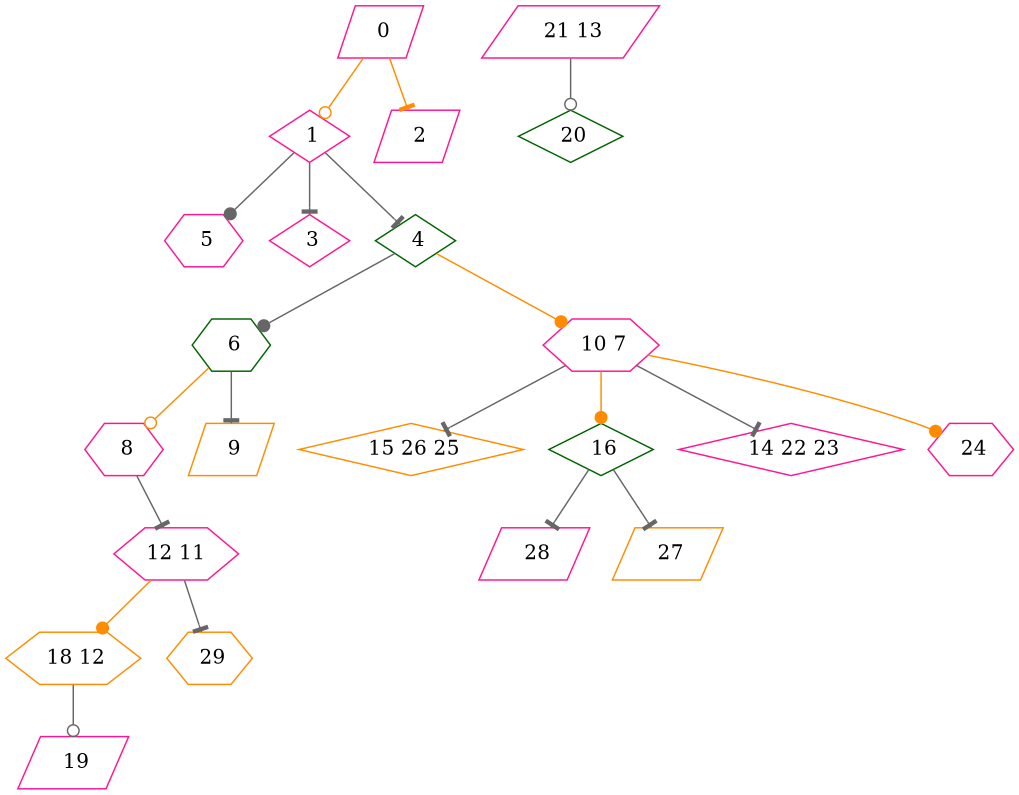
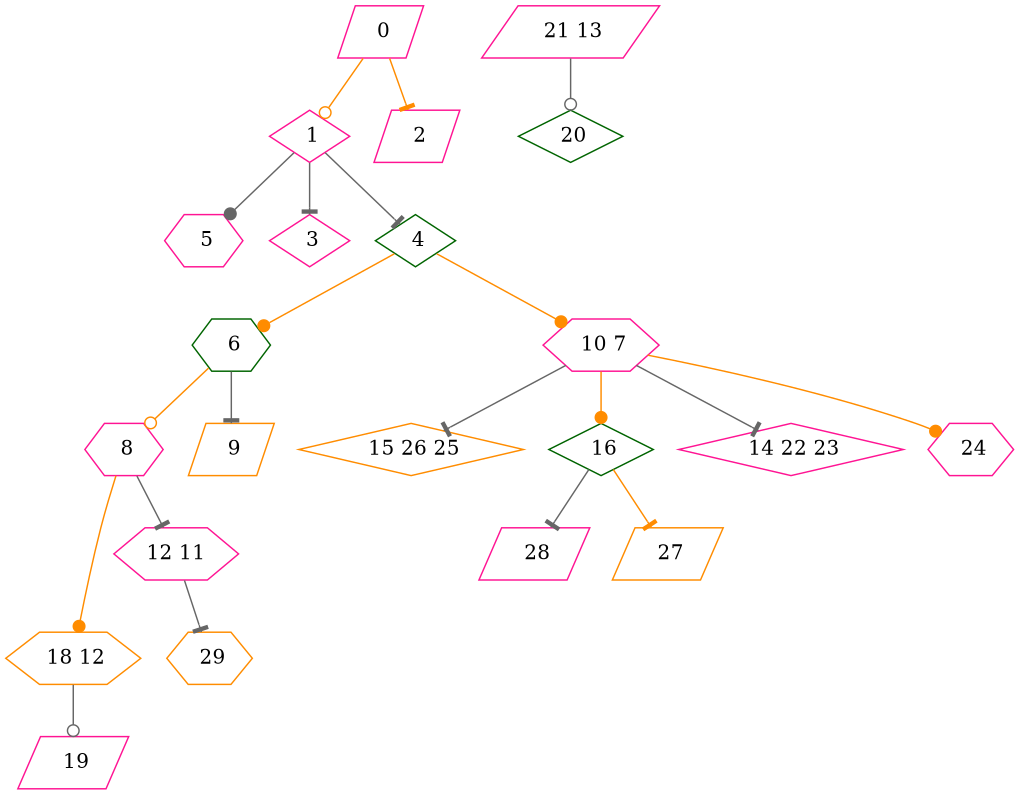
edge "4" -> "6": color gray40 -> darkorange
edge "16" -> "27": color gray40 -> darkorange
edge "12 11" -> "18 12": now "8" -> "18 12"
